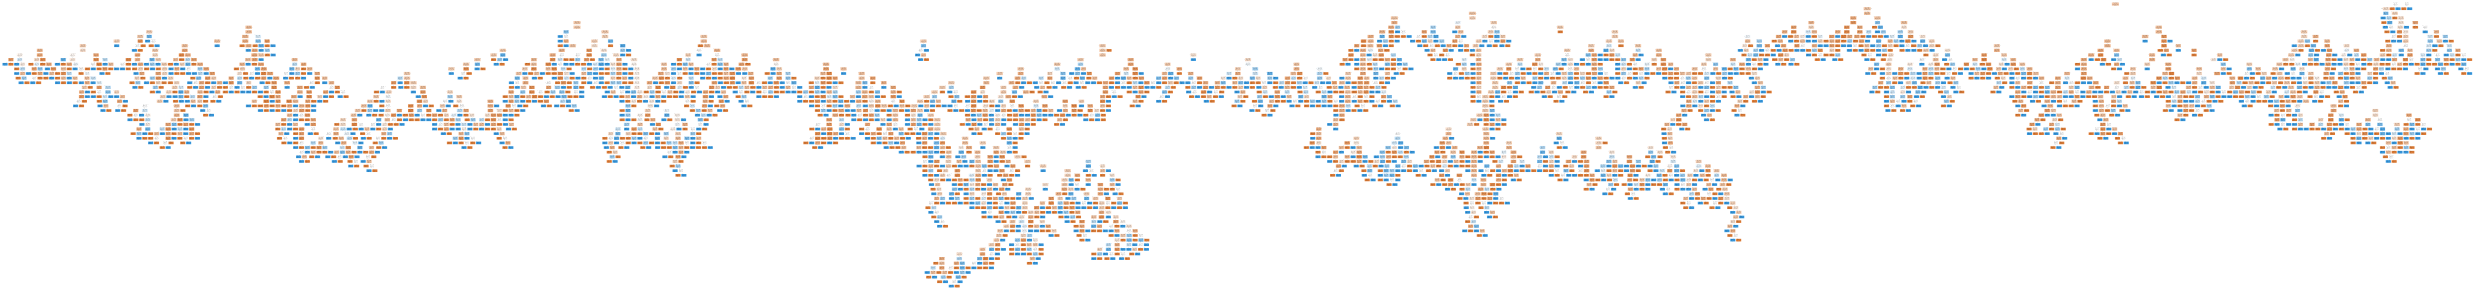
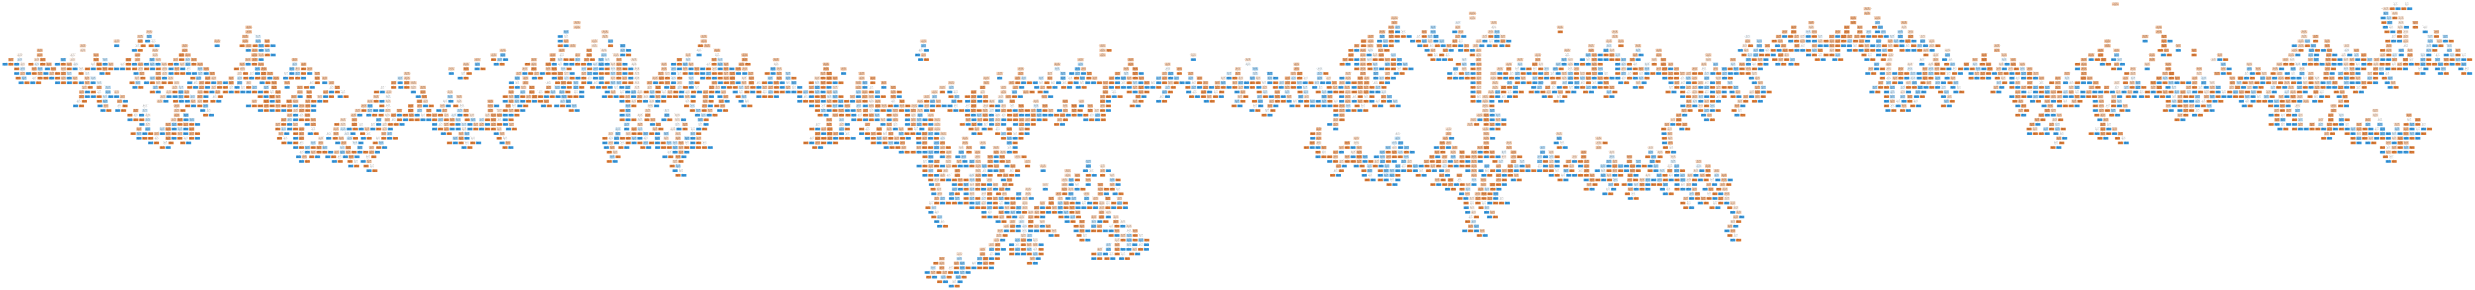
node "EW <= 4.301 gini = 0.5 samples = 4 value = [2, 2] class = 0": fillcolor #ffffff -> #f1ba93
